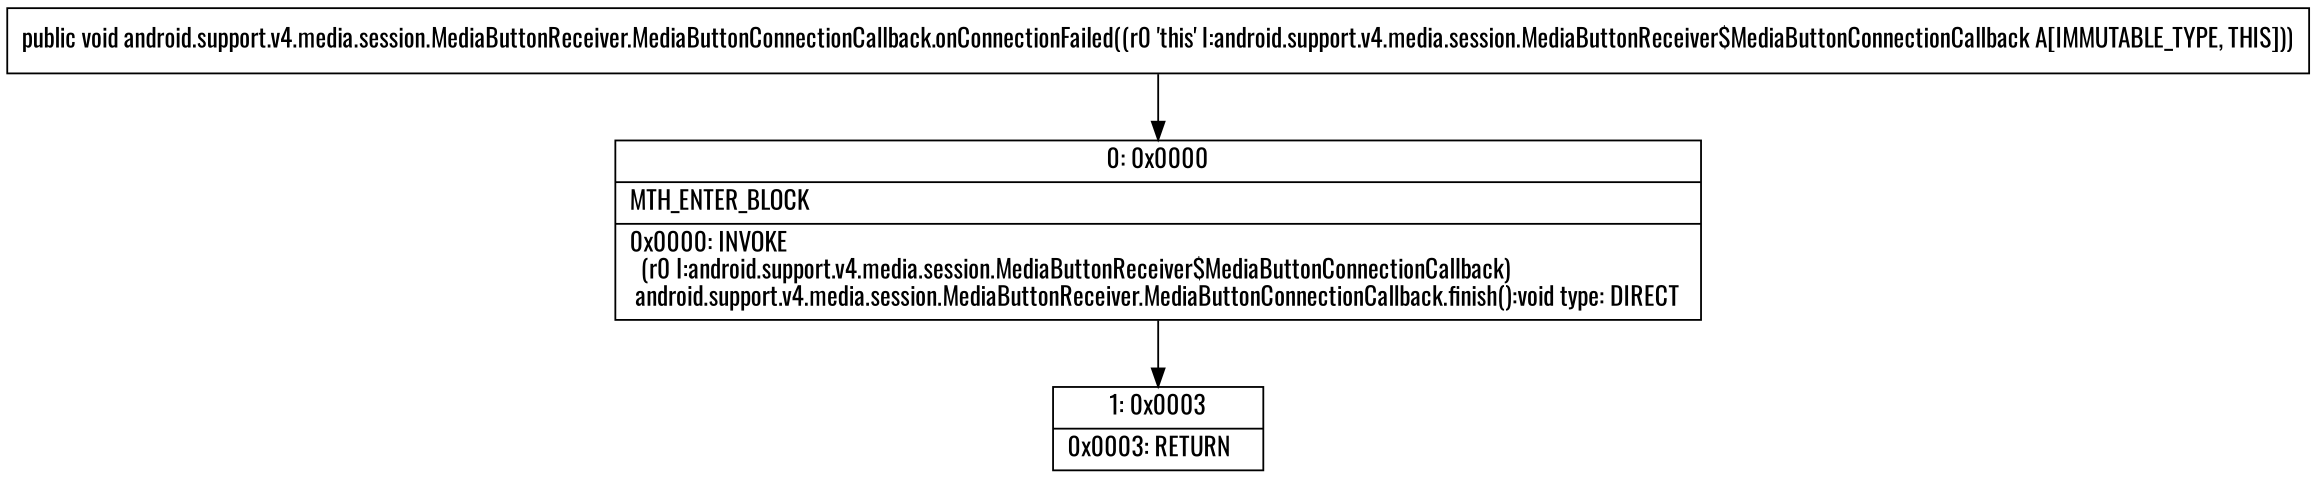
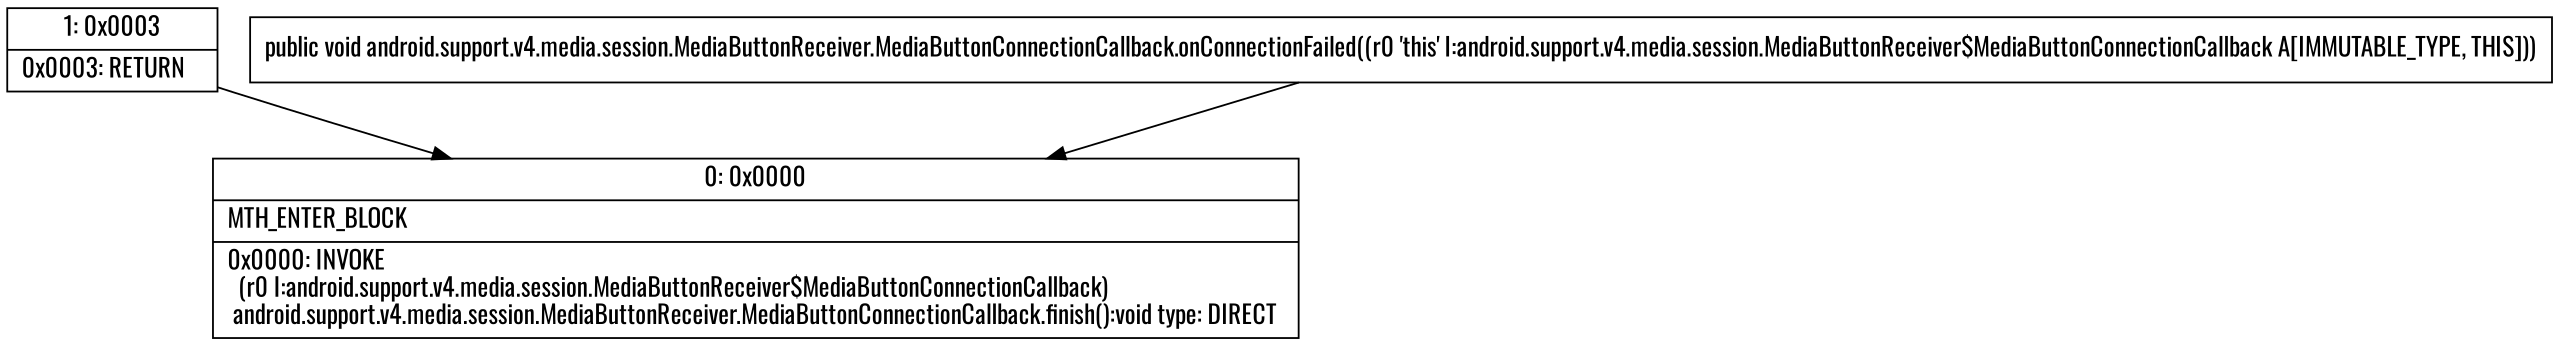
edge "0: 0x0000" -> "1: 0x0003": reversed
